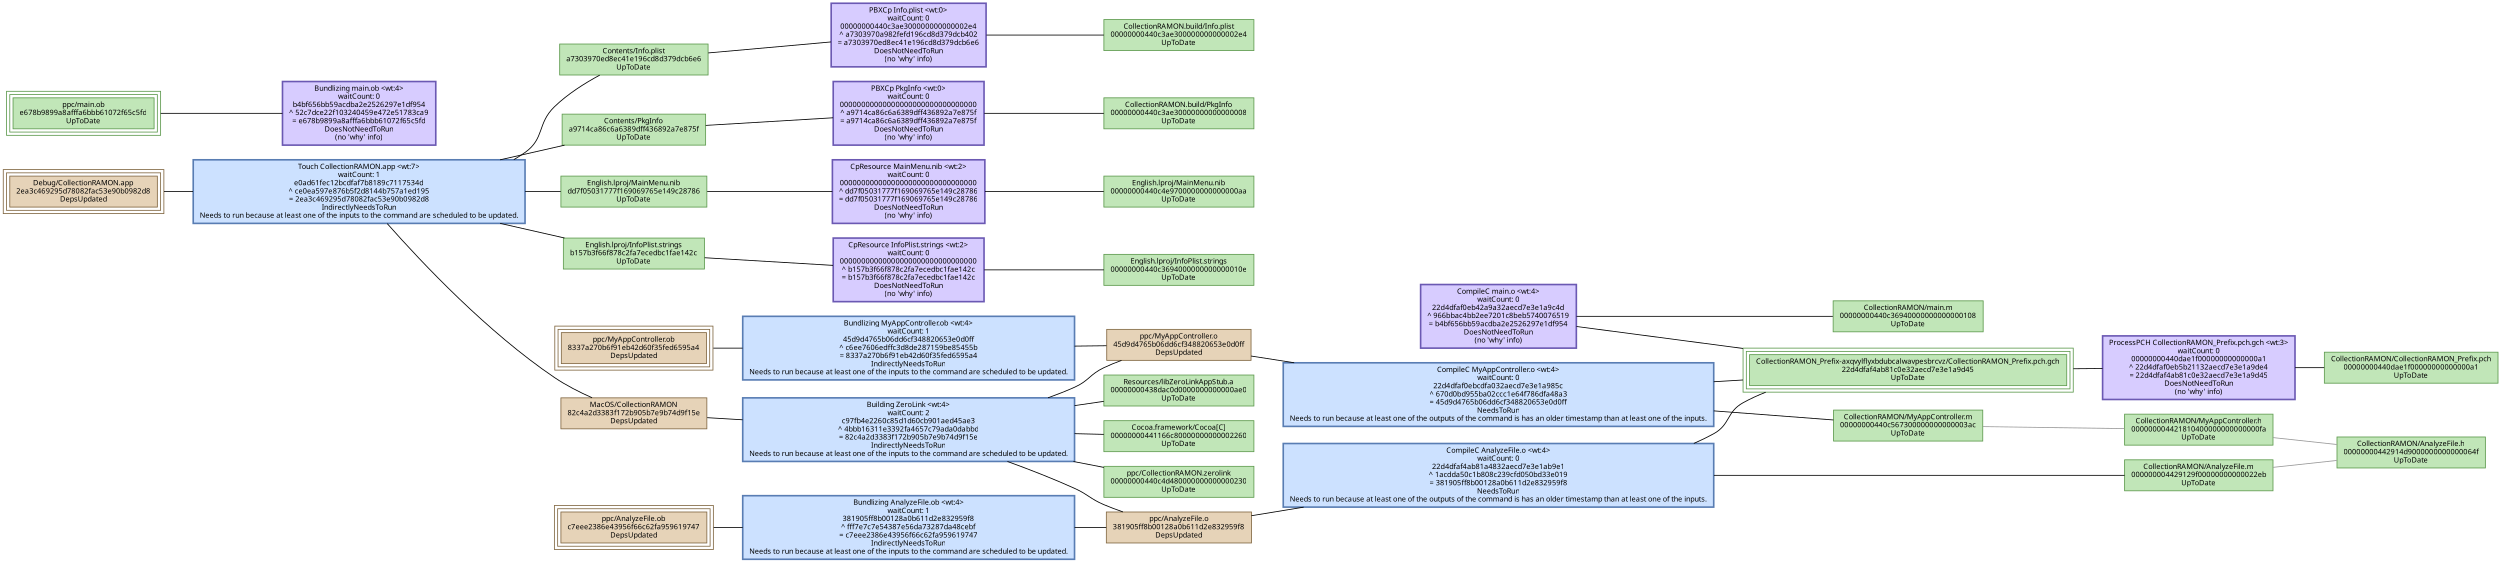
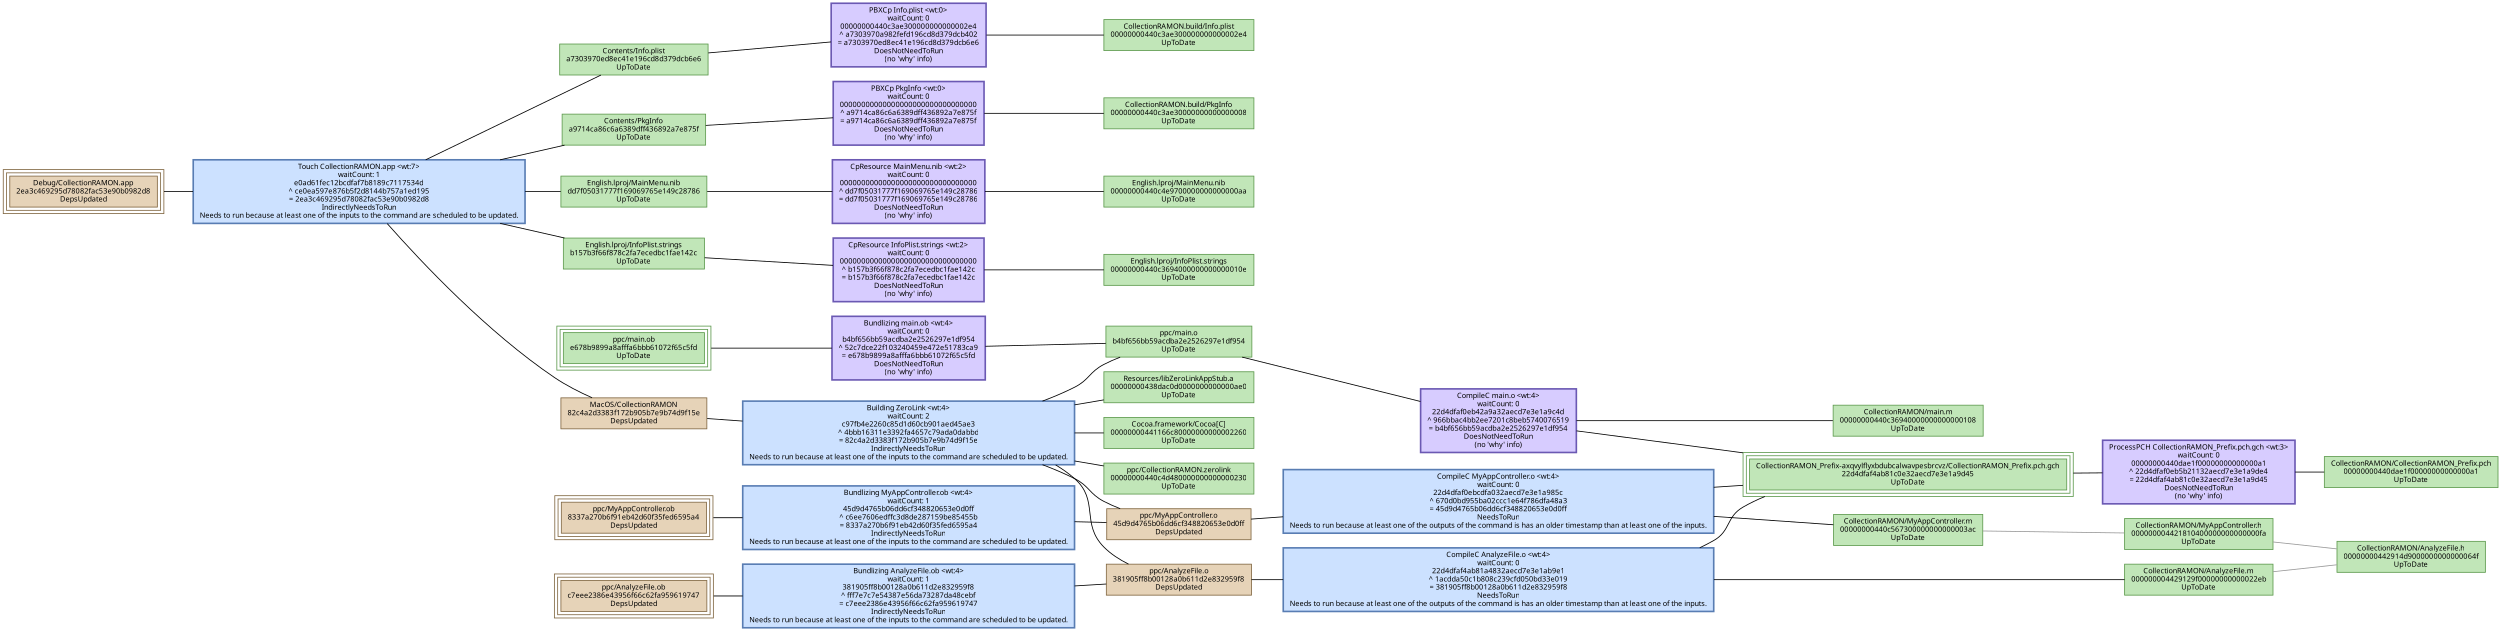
node "ppc/main.o b4bf656bb59acdba2e2526297e1df954 UpToDate": added
